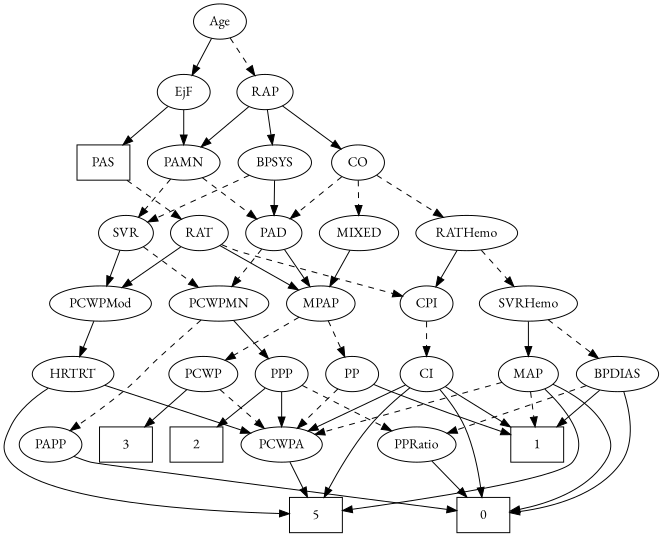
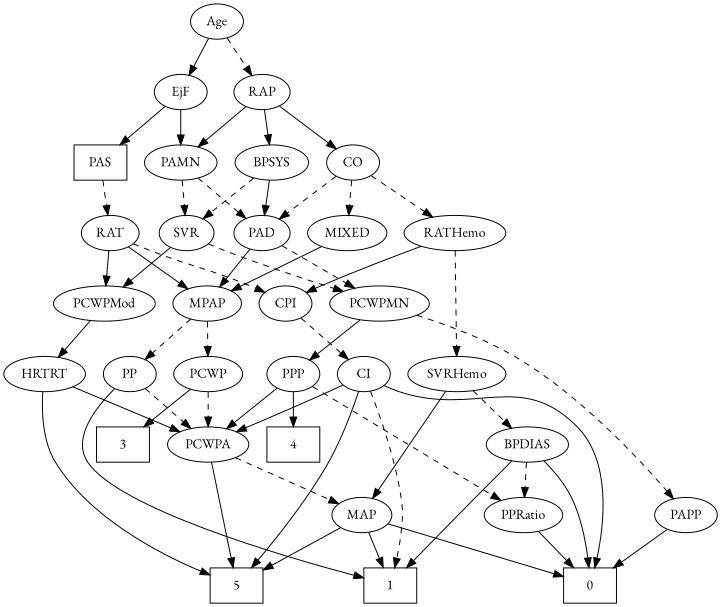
edge "CI" -> "1": style solid -> dashed
edge "MAP" -> "PCWPA": reversed
edge "MAP" -> "1": style dashed -> solid
node "2": label "2" -> "4"
